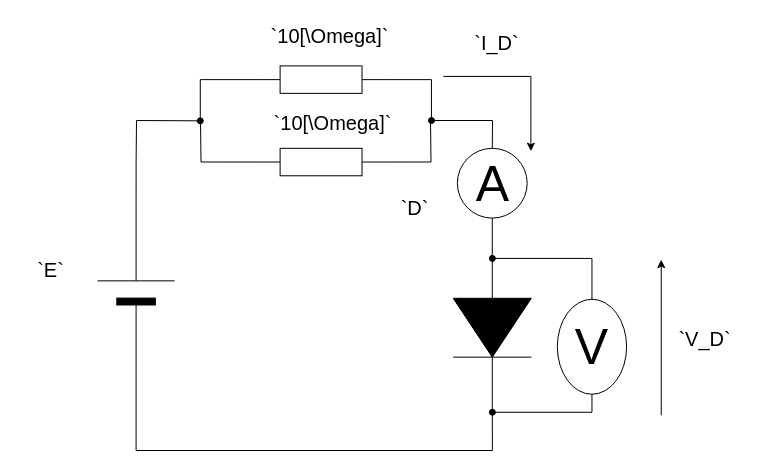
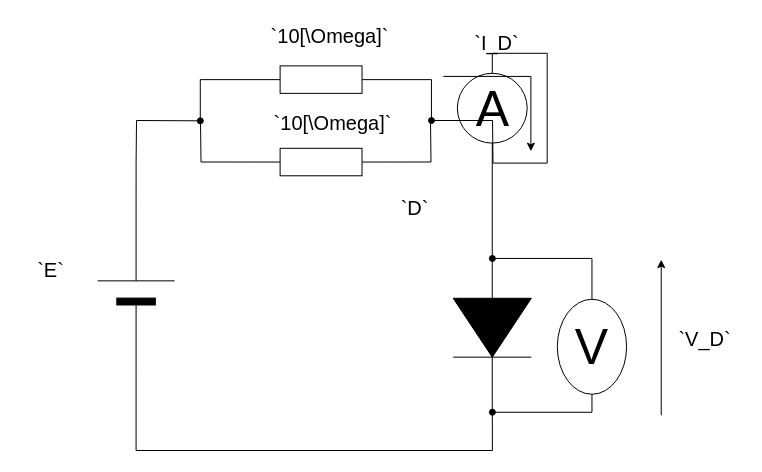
node "A": moved (492, 183) -> (492, 108)
